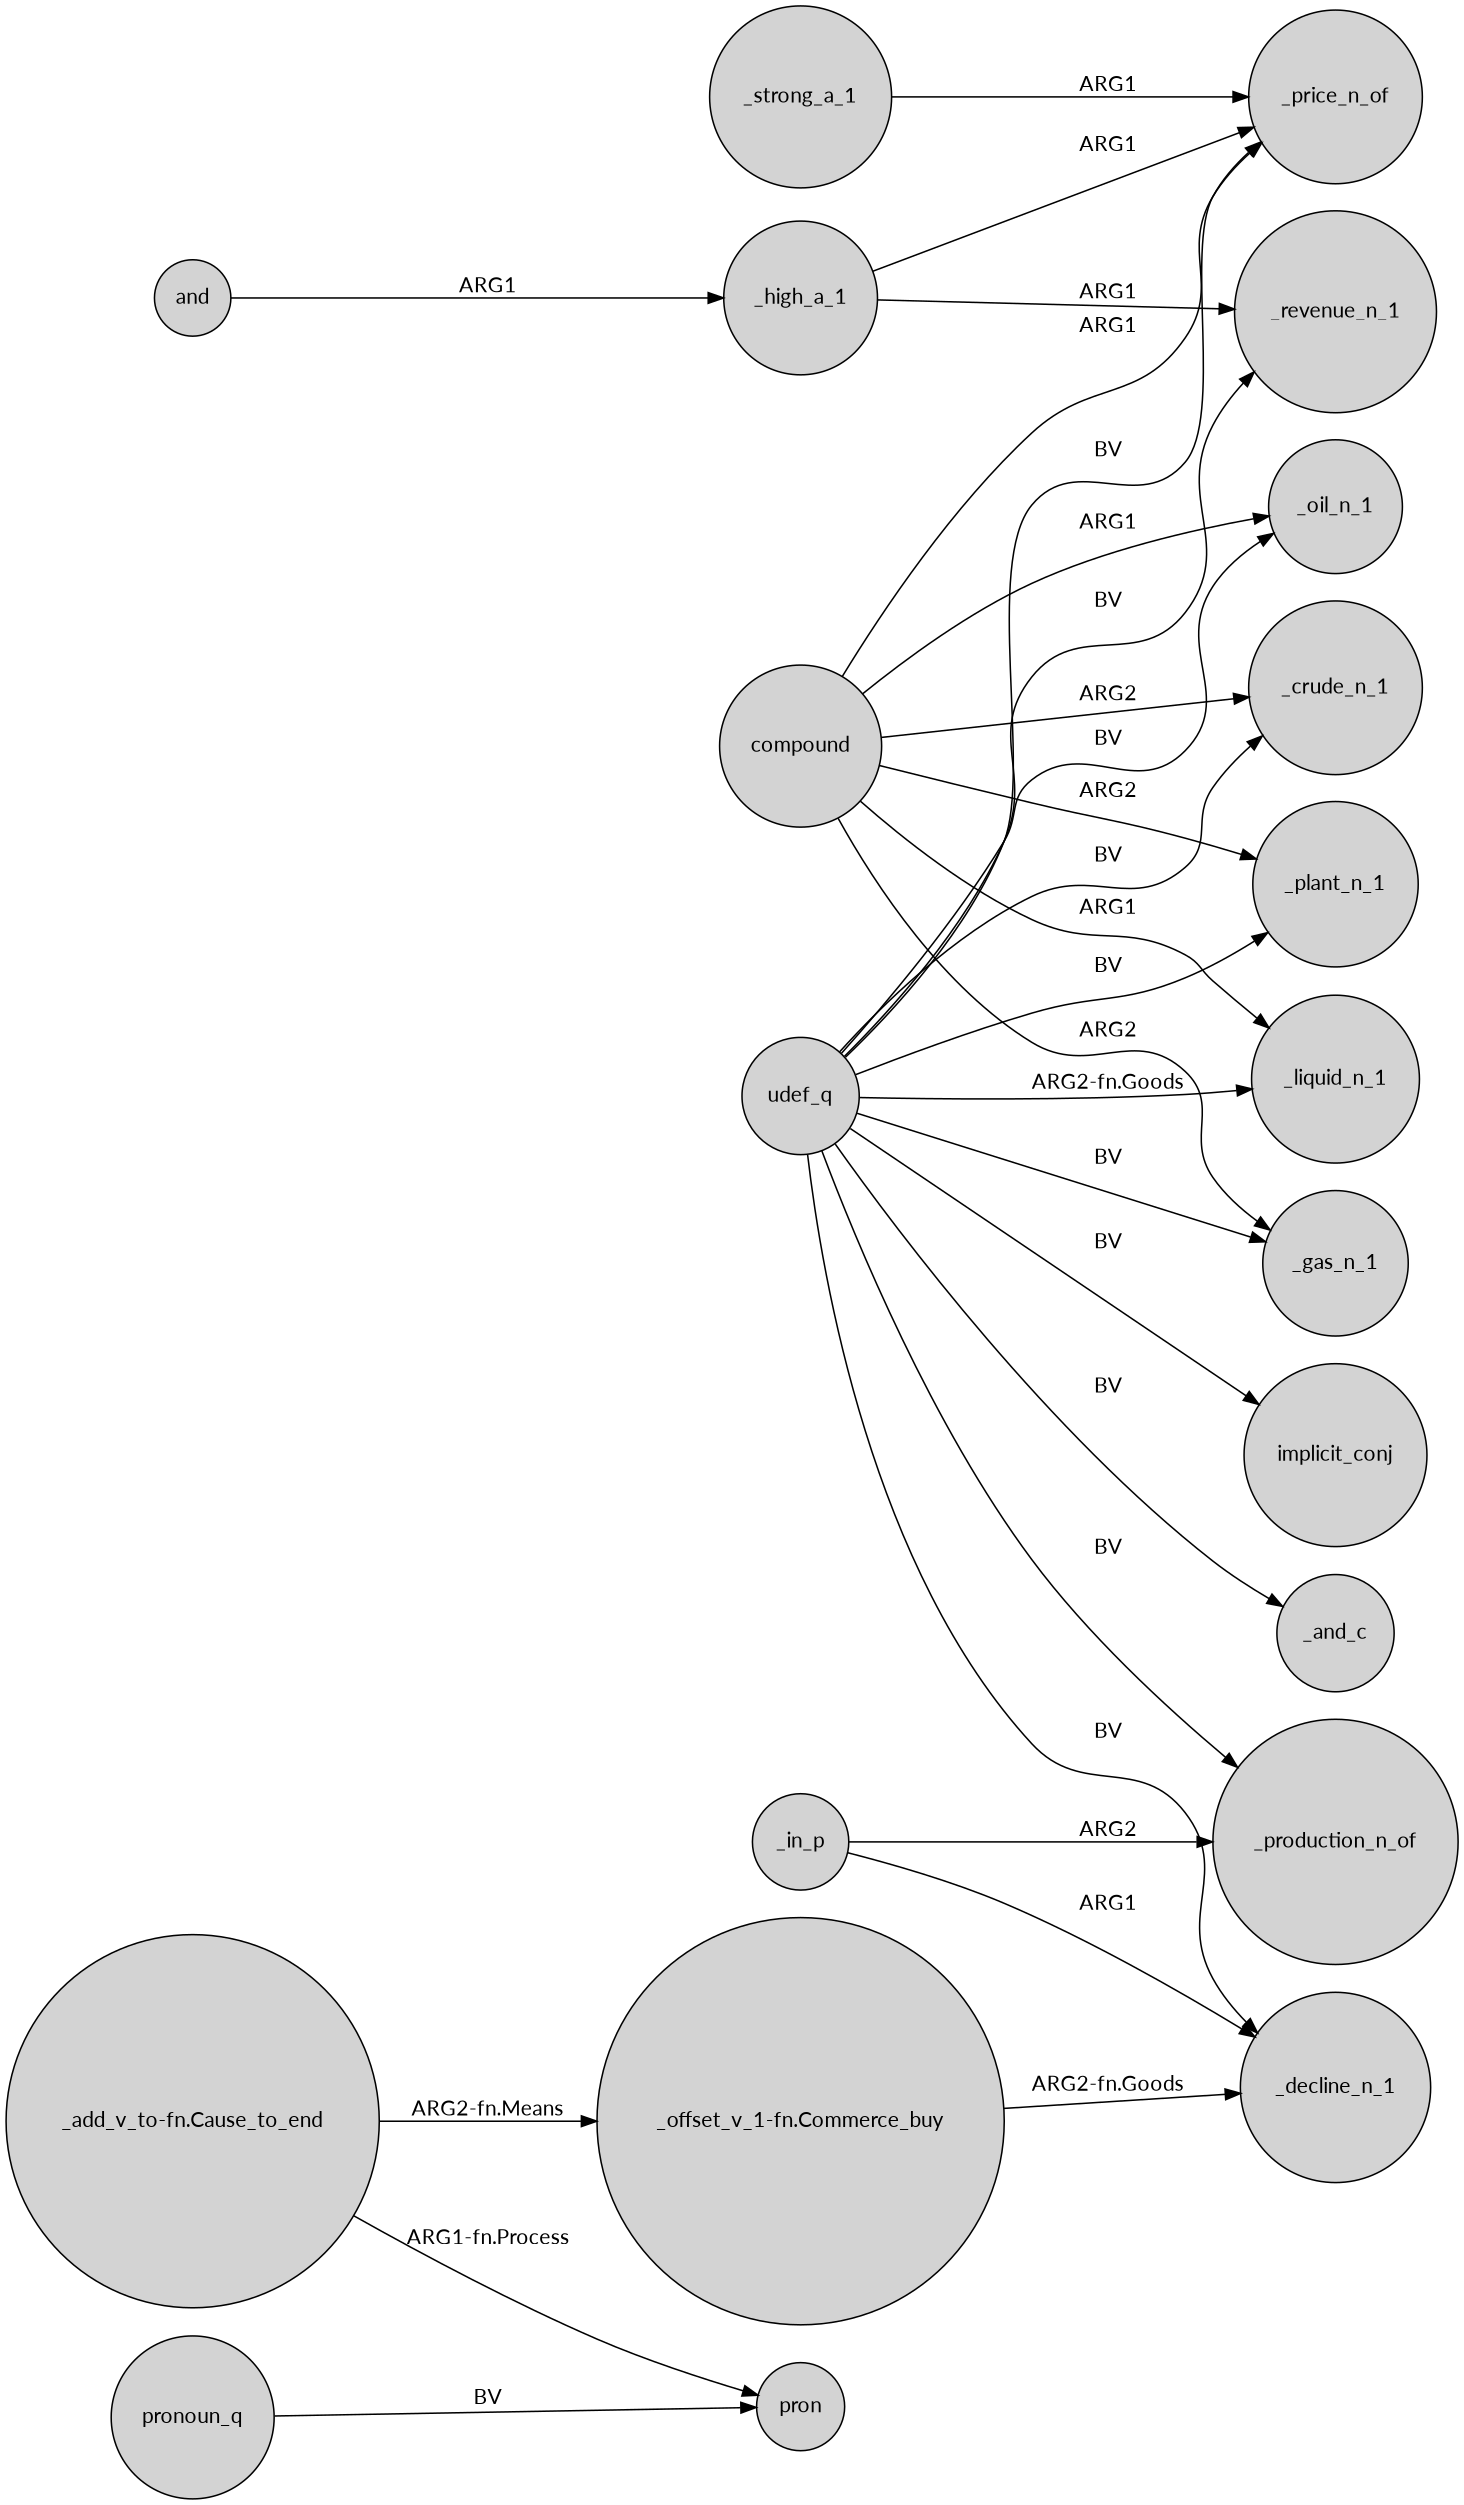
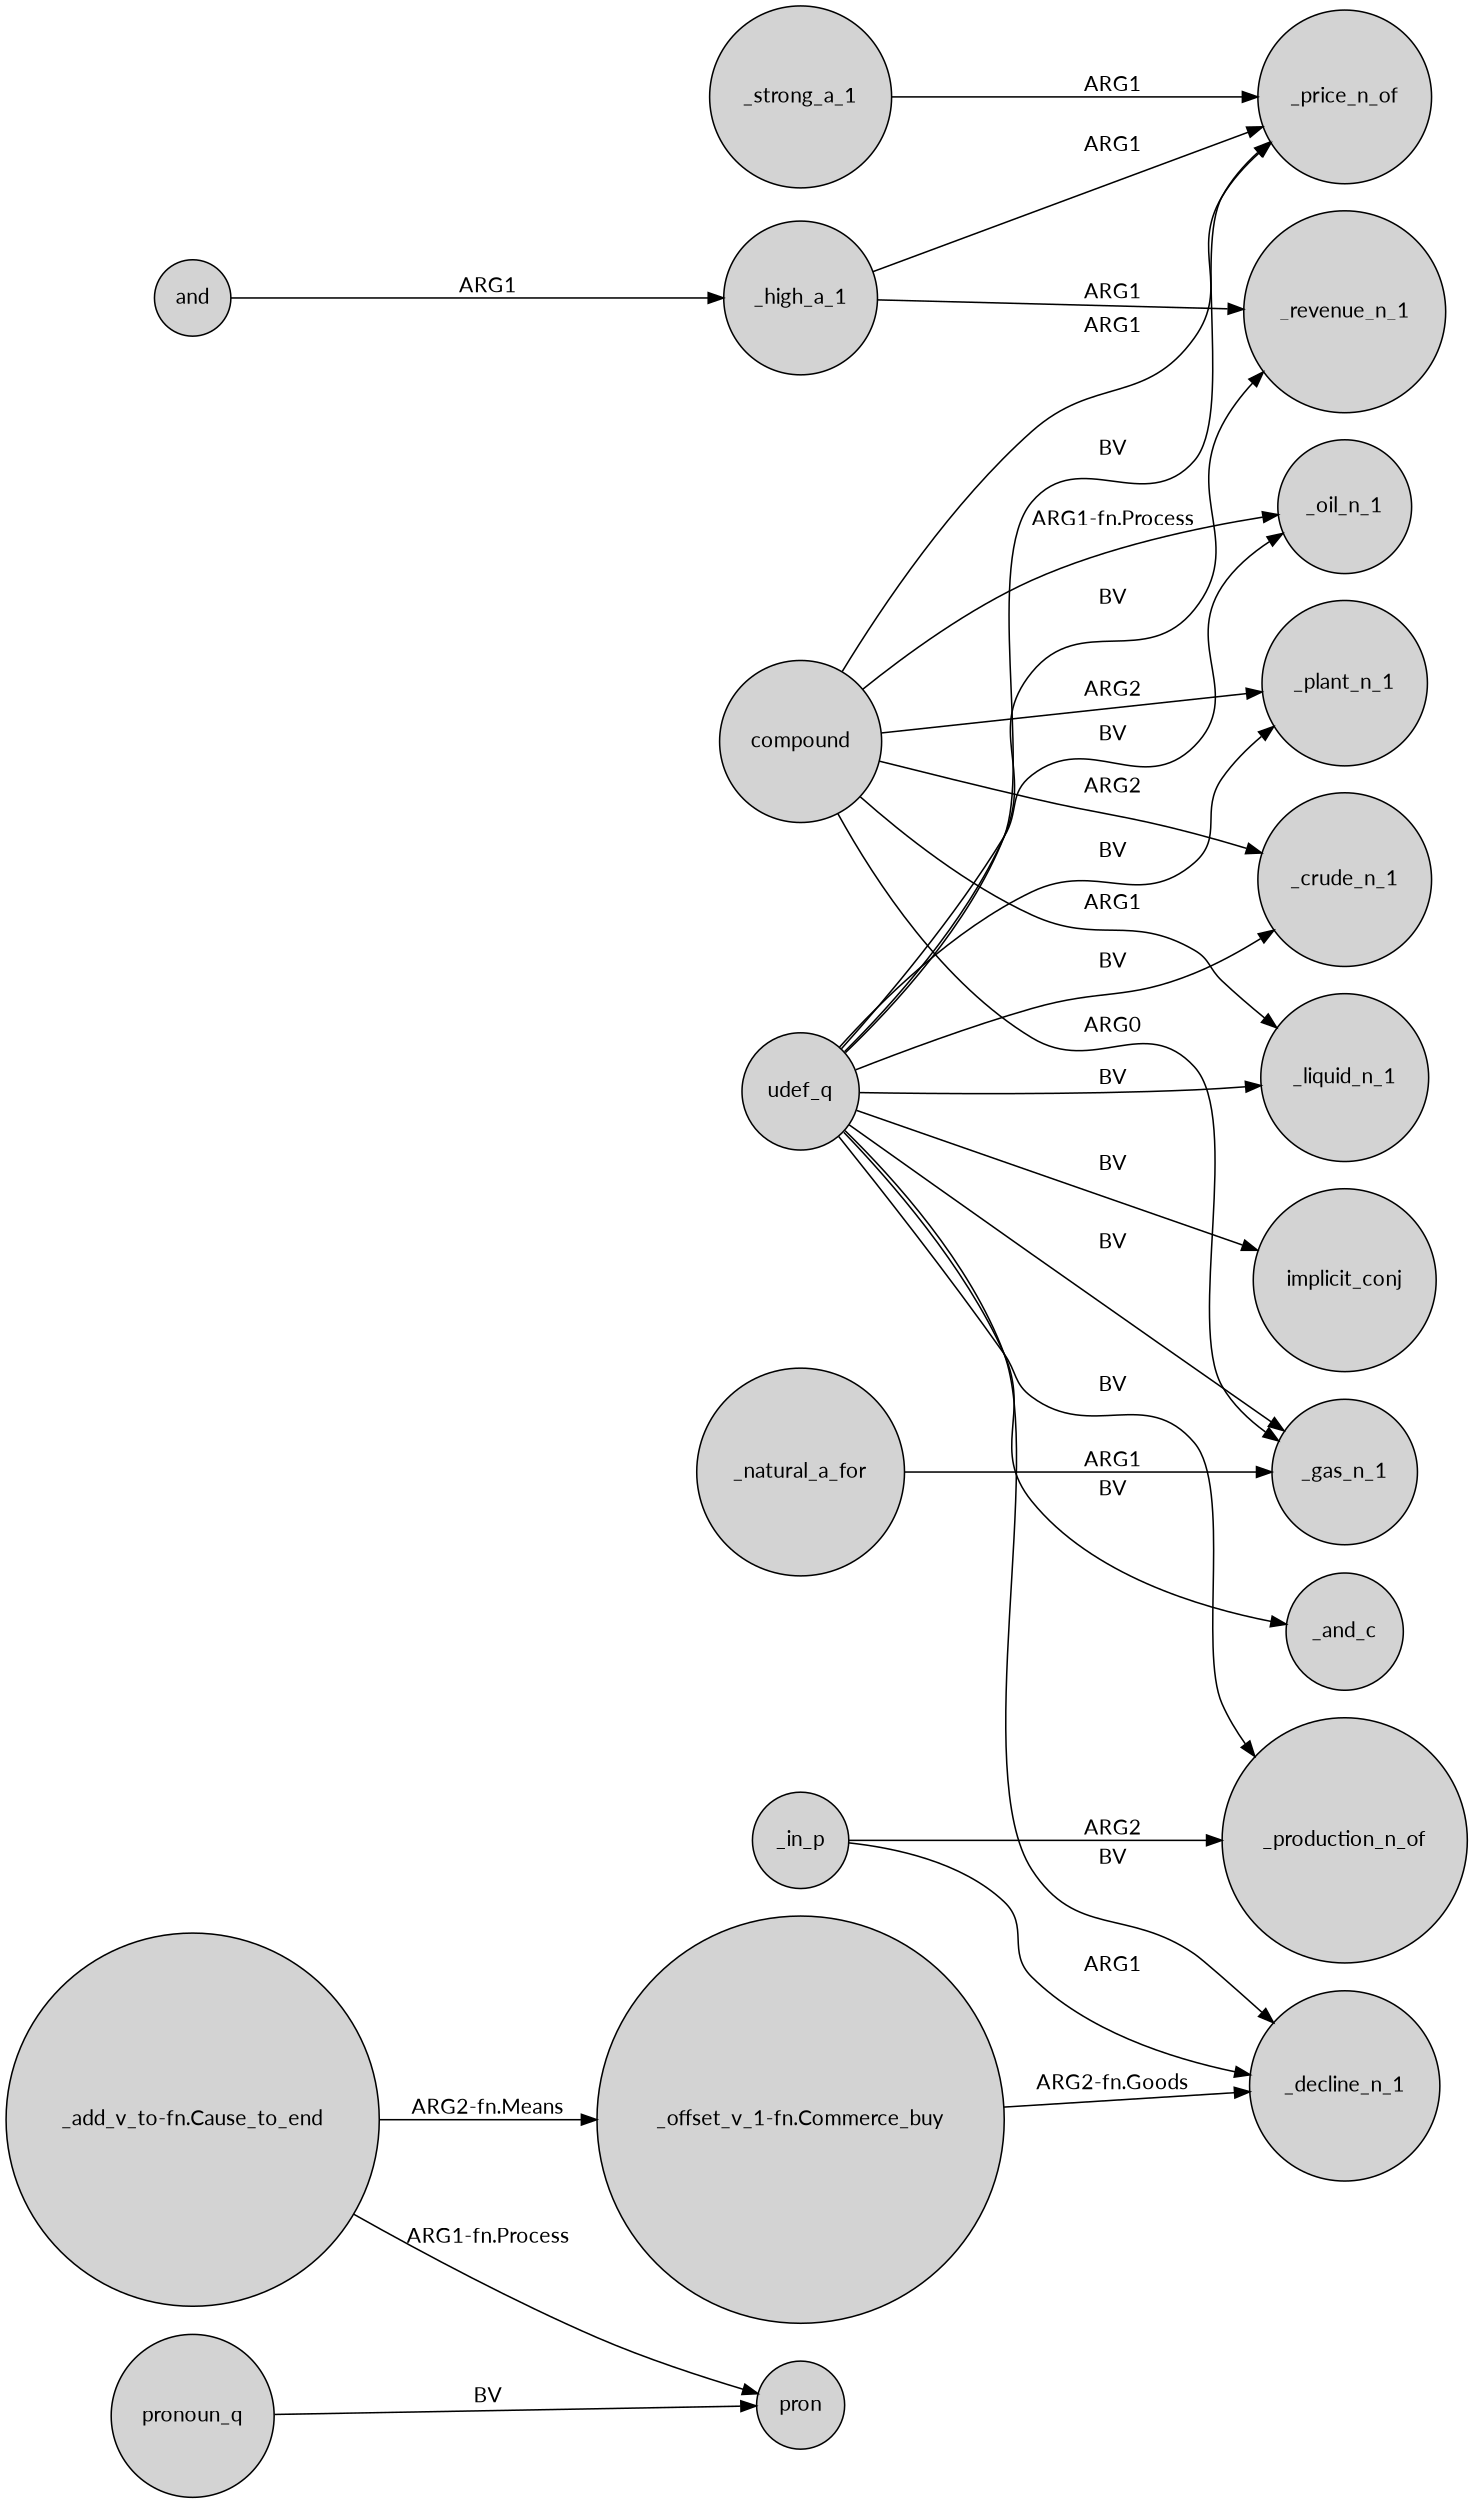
edge "compound" -> "_oil_n_1": label "ARG1" -> "ARG1-fn.Process"
edge "compound" -> "_gas_n_1": label "ARG2" -> "ARG0"
edge "udef_q" -> "_liquid_n_1": label "ARG2-fn.Goods" -> "BV"
node "_natural_a_for": added
